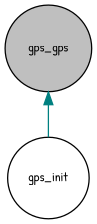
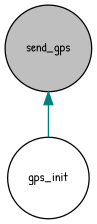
node "gps_gps": label "gps_gps" -> "send_gps"
